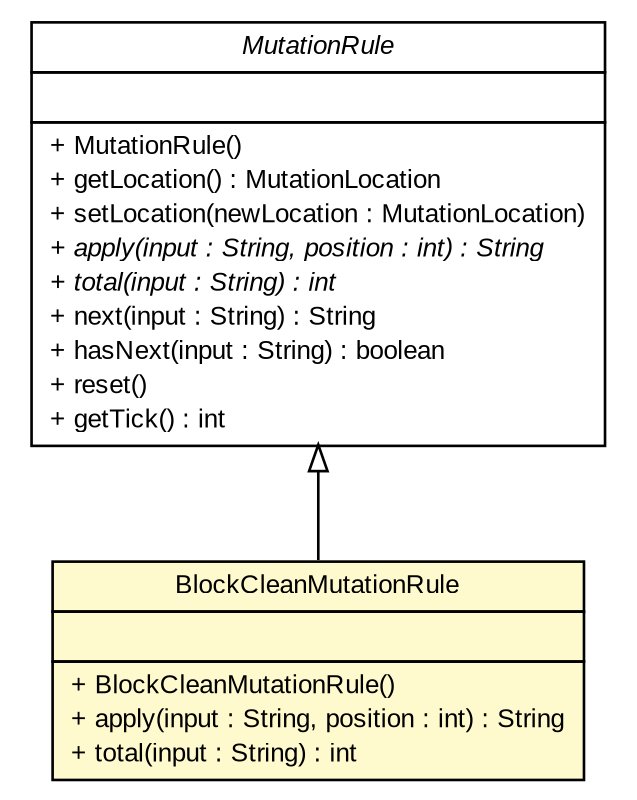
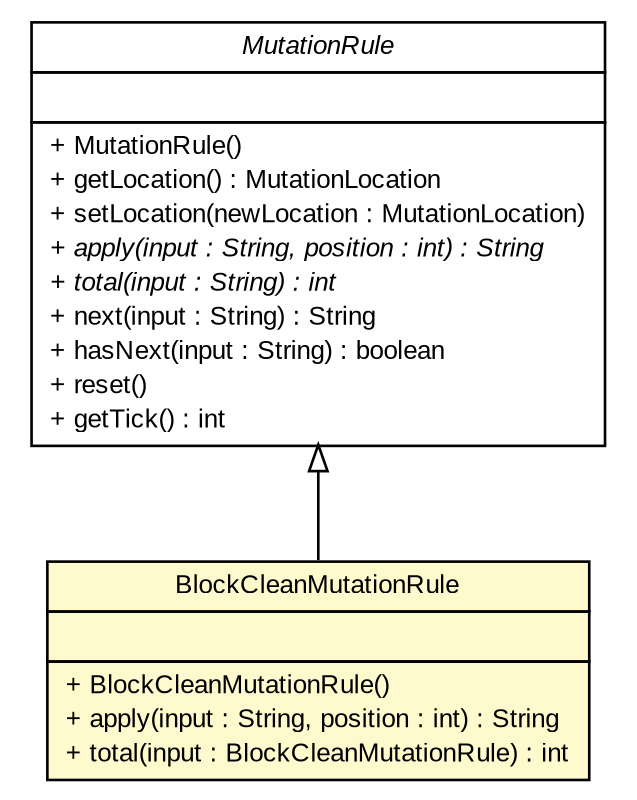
node "BlockCleanMutationRule": text "+ total(input : String) : int" -> "+ total(input : BlockCleanMutationRule) : int"
